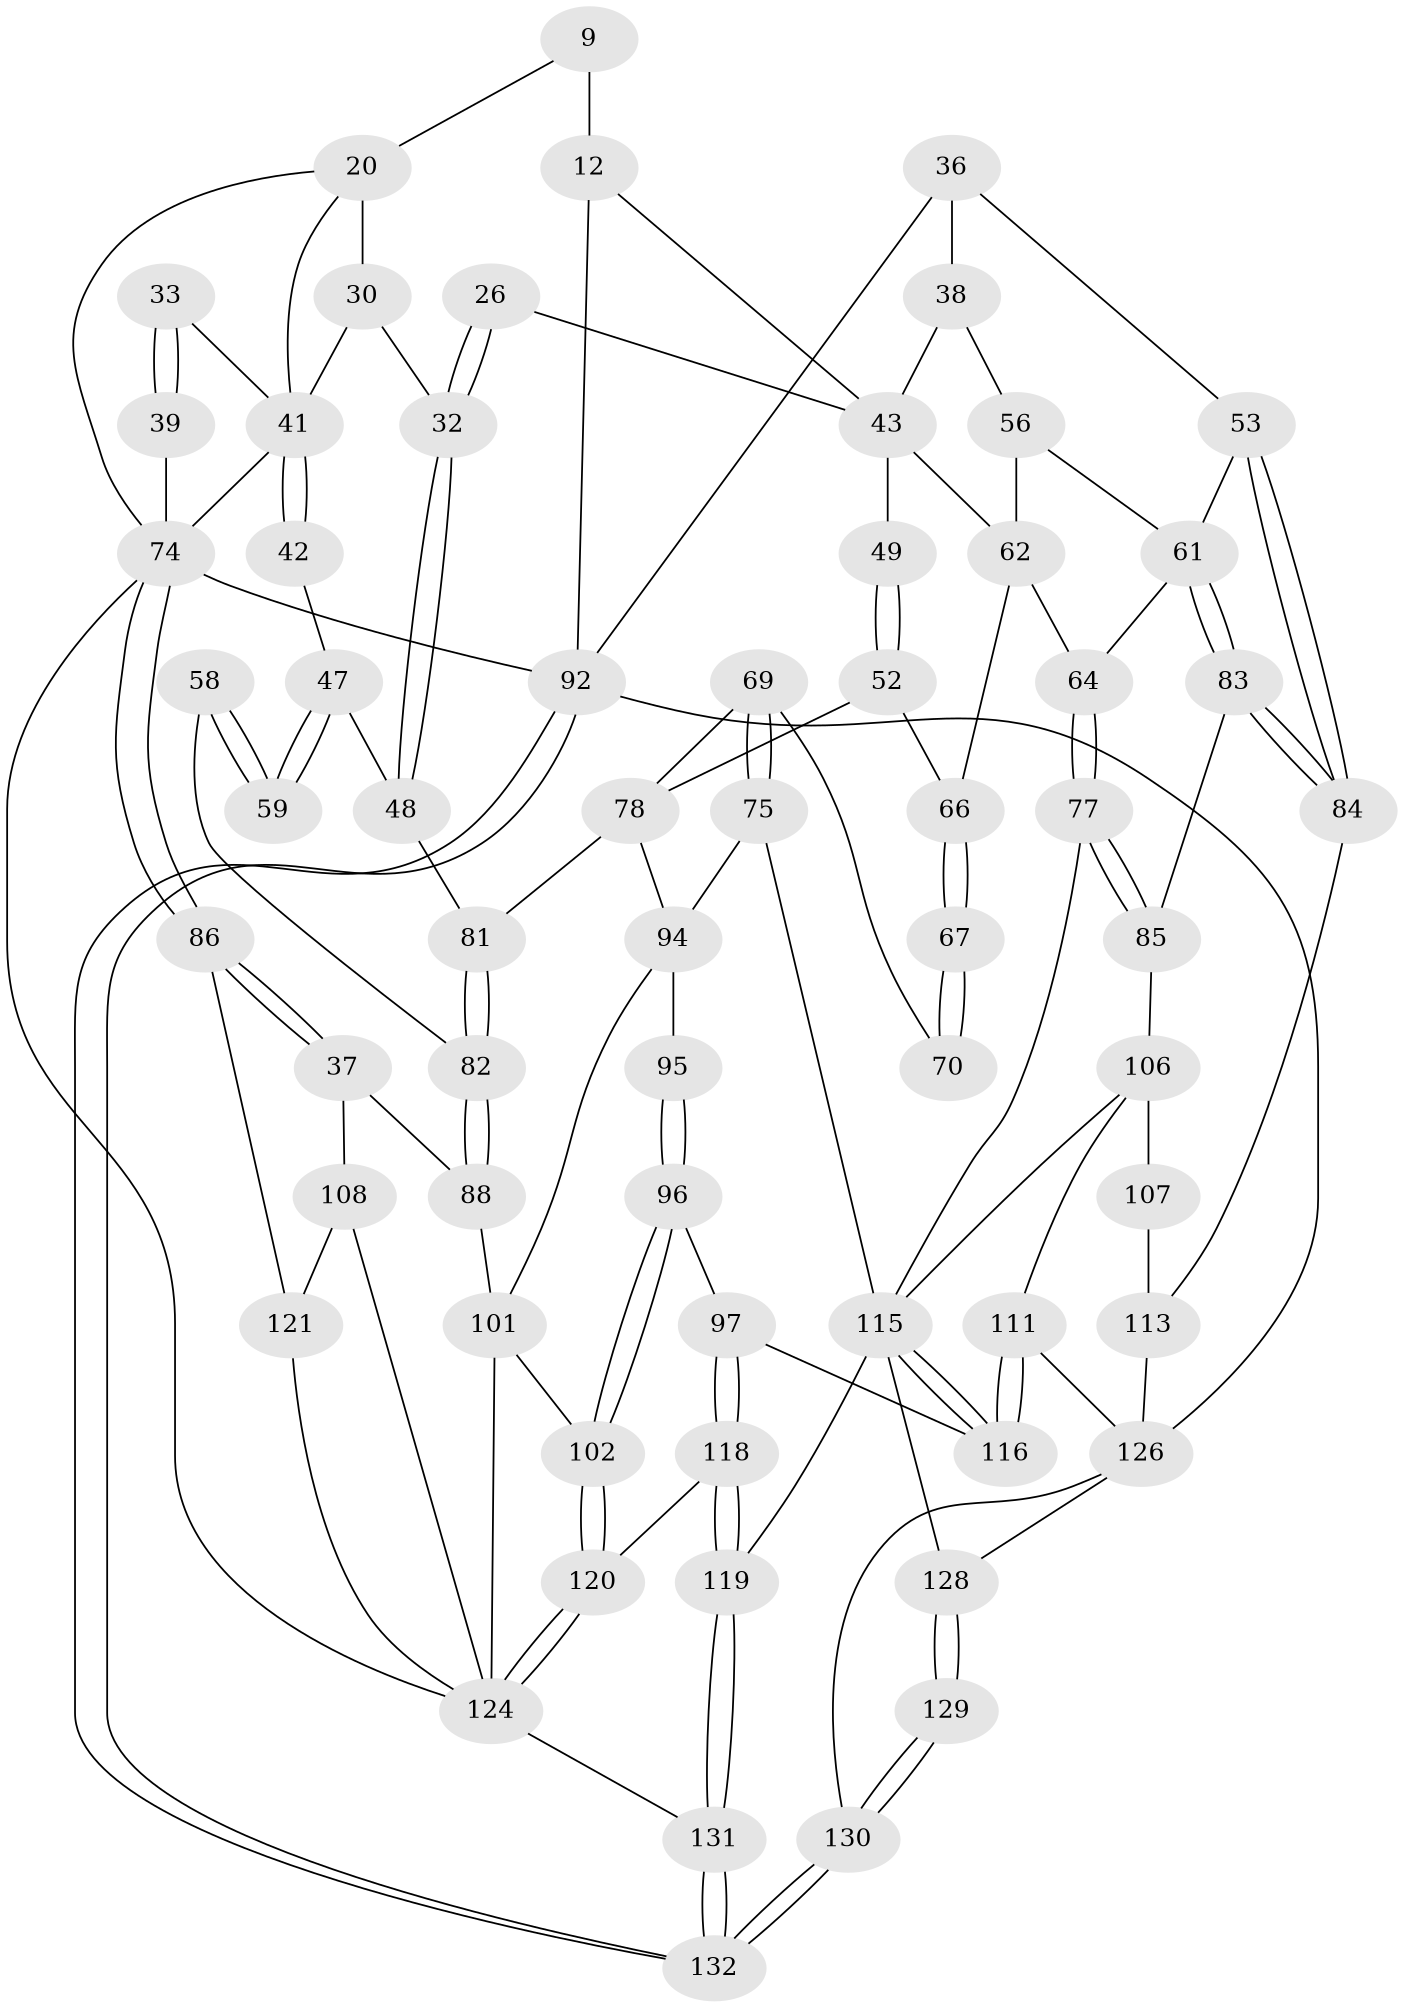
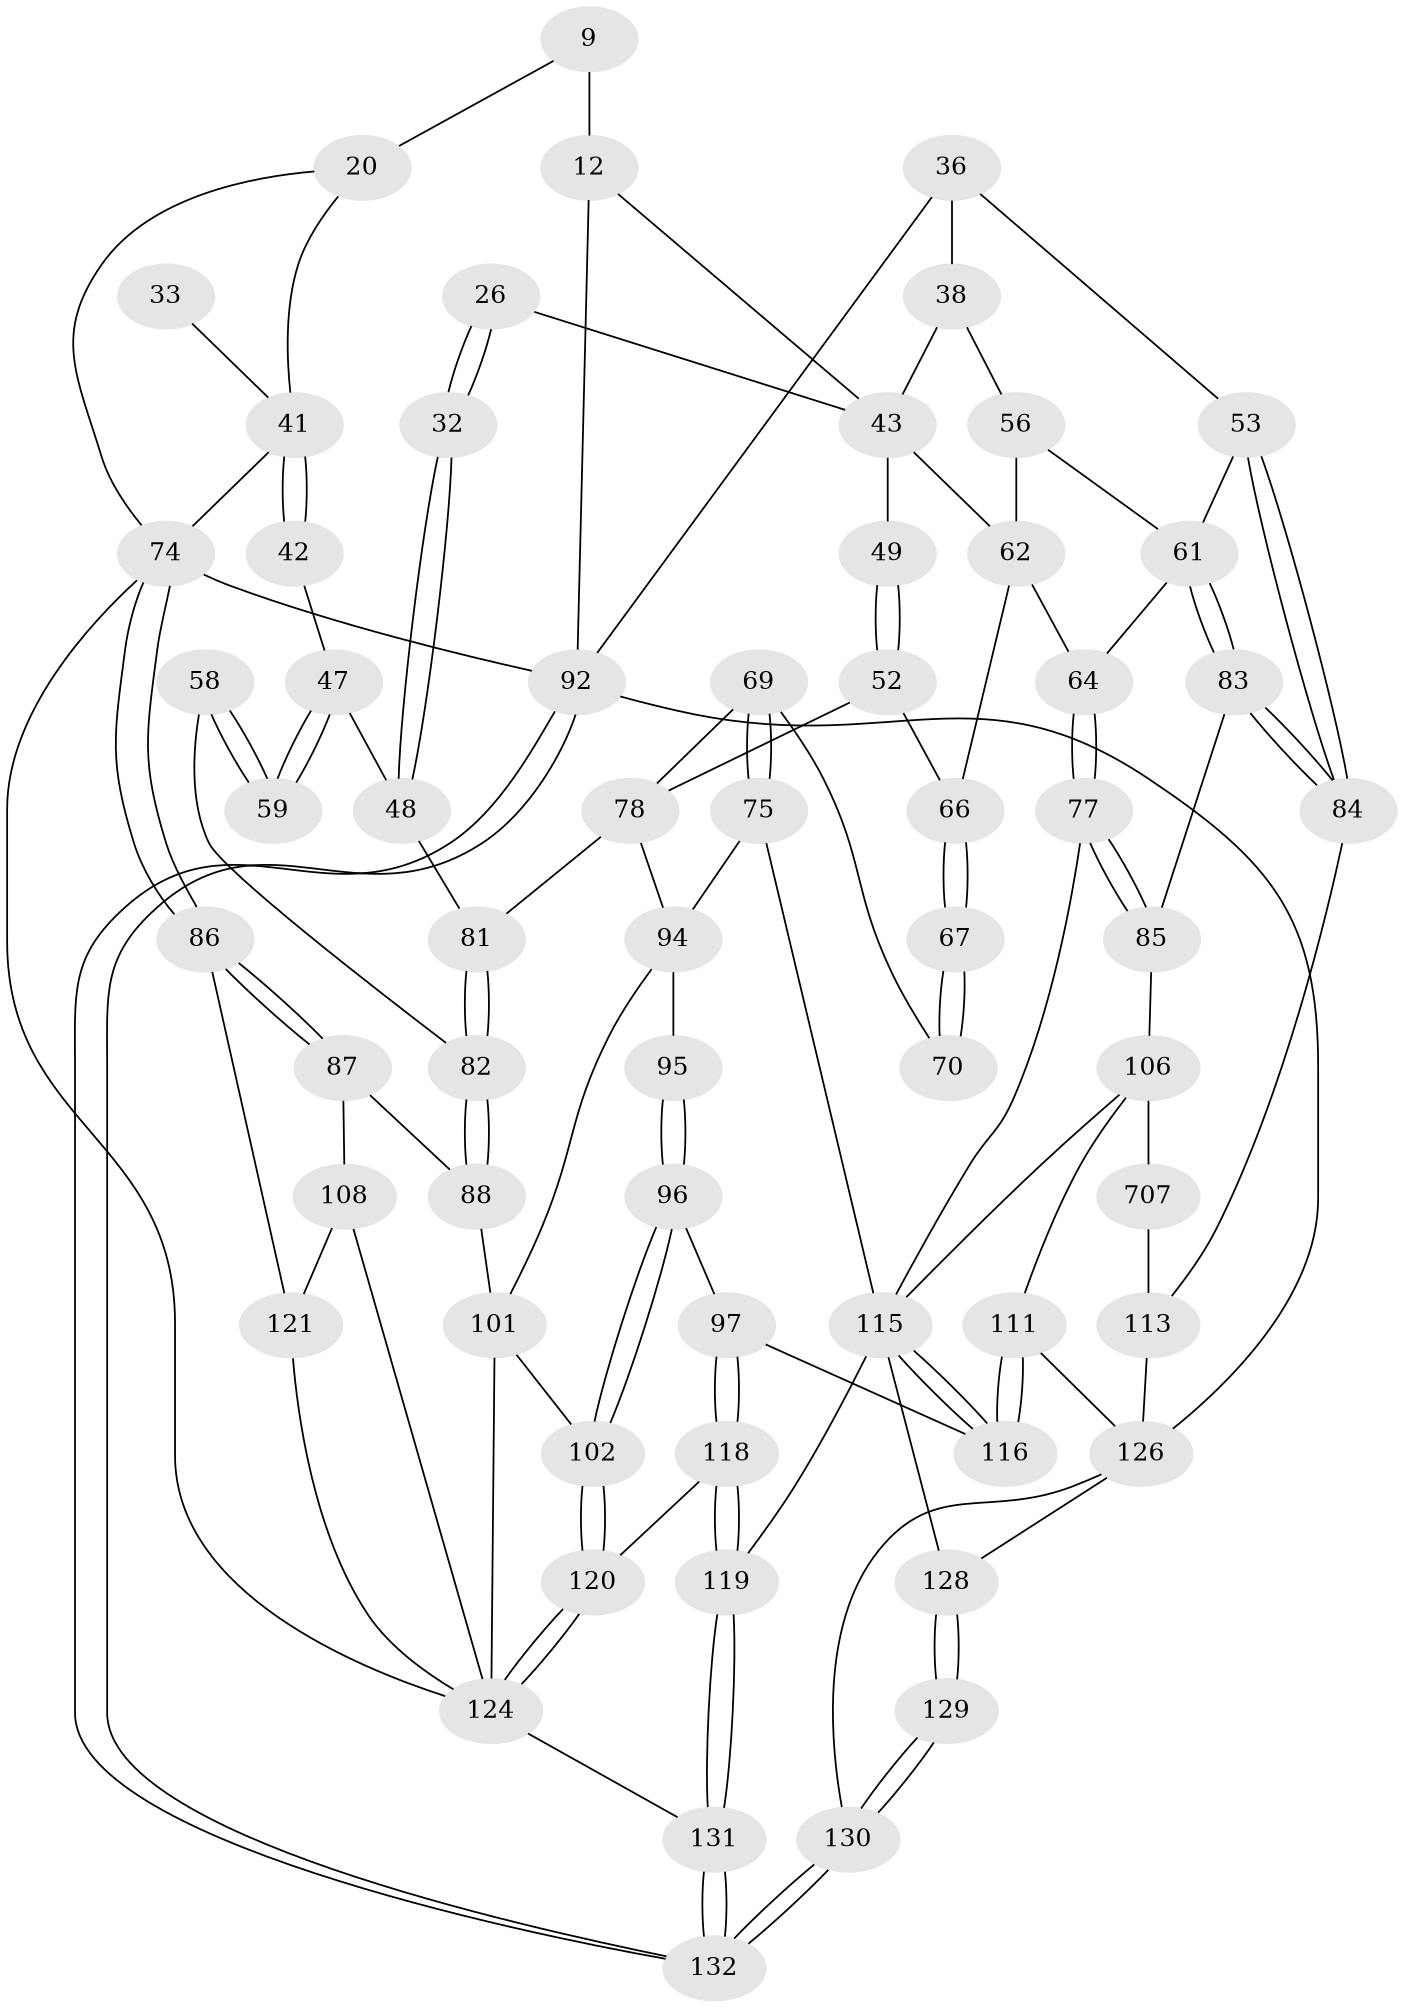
node "30": removed
node "39": removed
node "37": label "37" -> "87"
node "107": label "107" -> "707"
